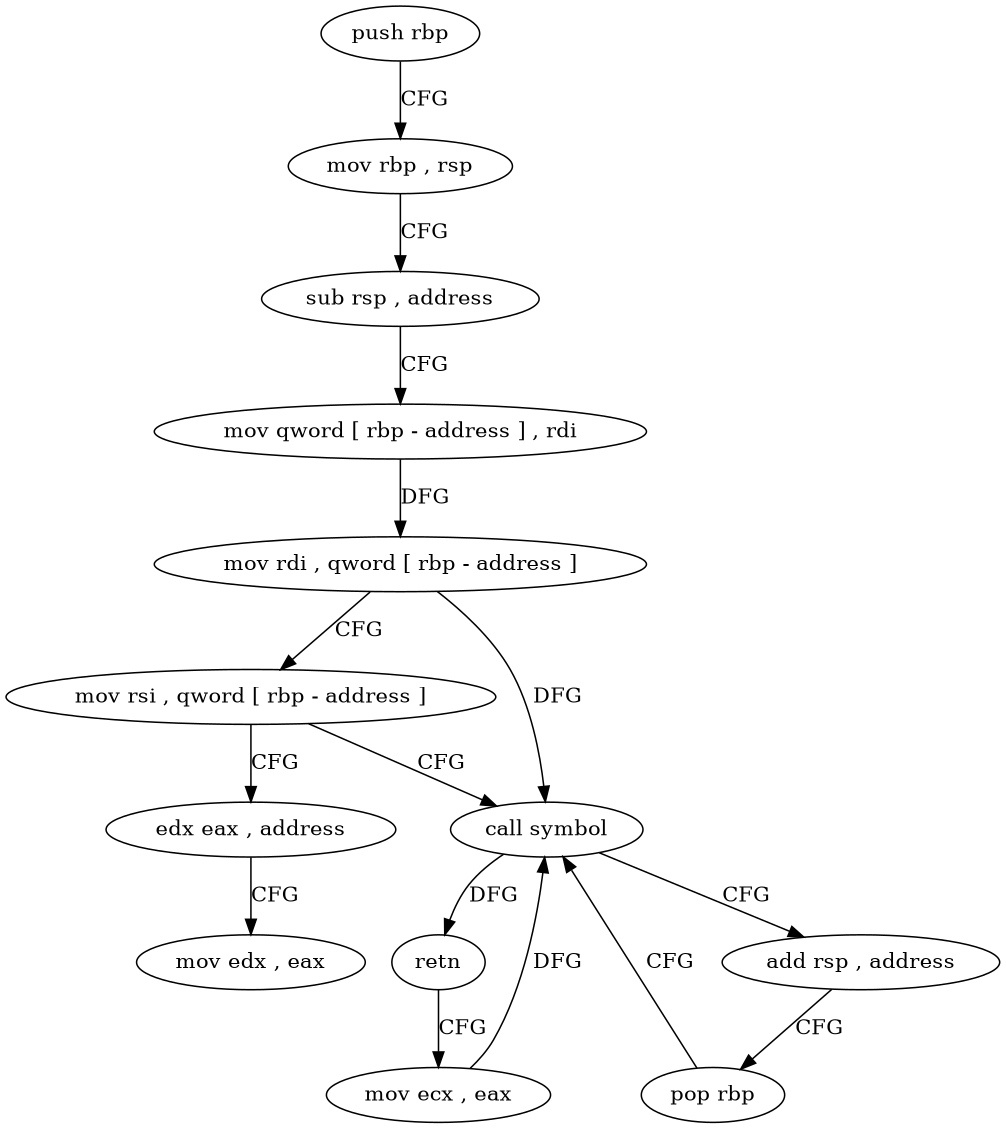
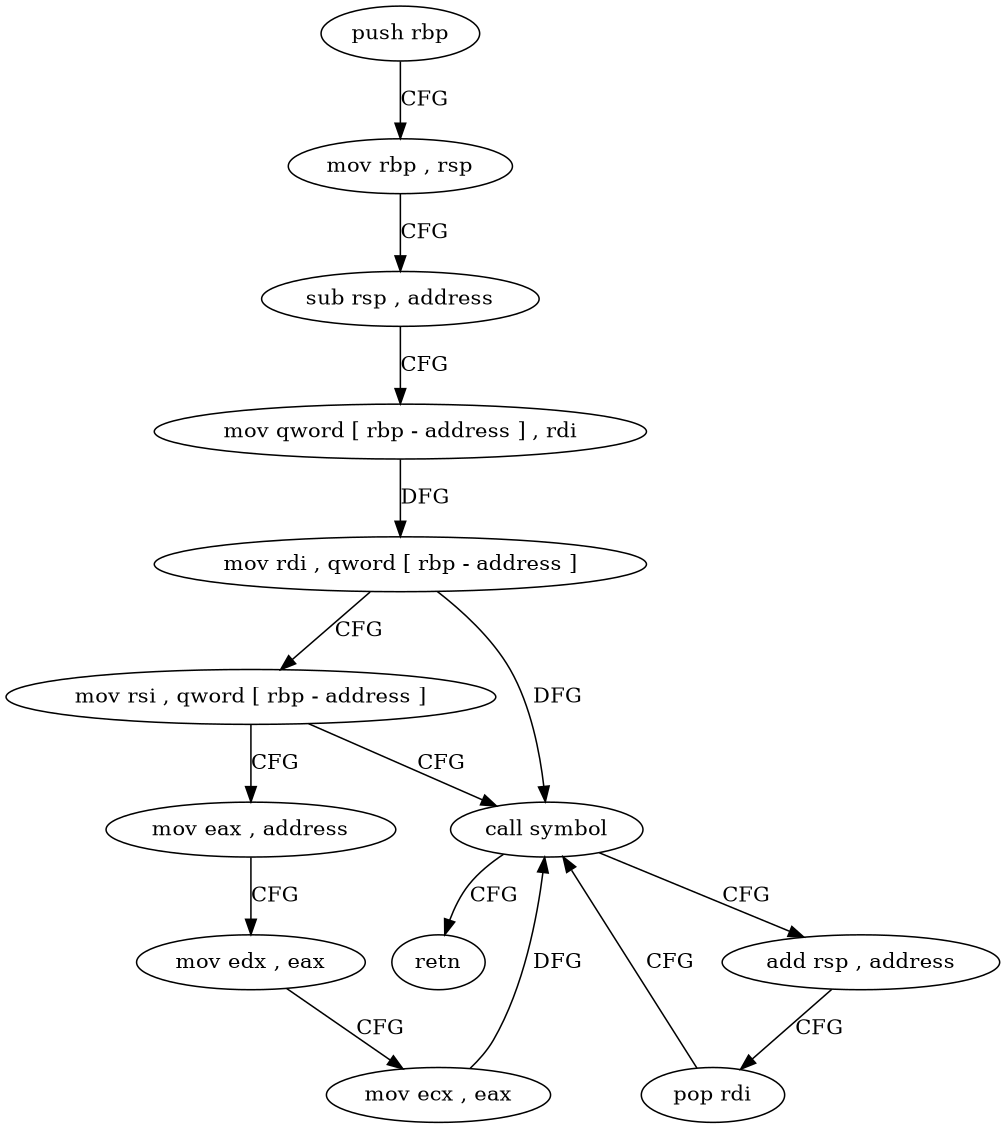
node "edx eax , address": label "edx eax , address" -> "mov eax , address"
edge "call symbol" -> "retn": label "DFG" -> "CFG"
edge "retn" -> "mov ecx , eax": now "mov edx , eax" -> "mov ecx , eax"
node "pop rbp": label "pop rbp" -> "pop rdi"
